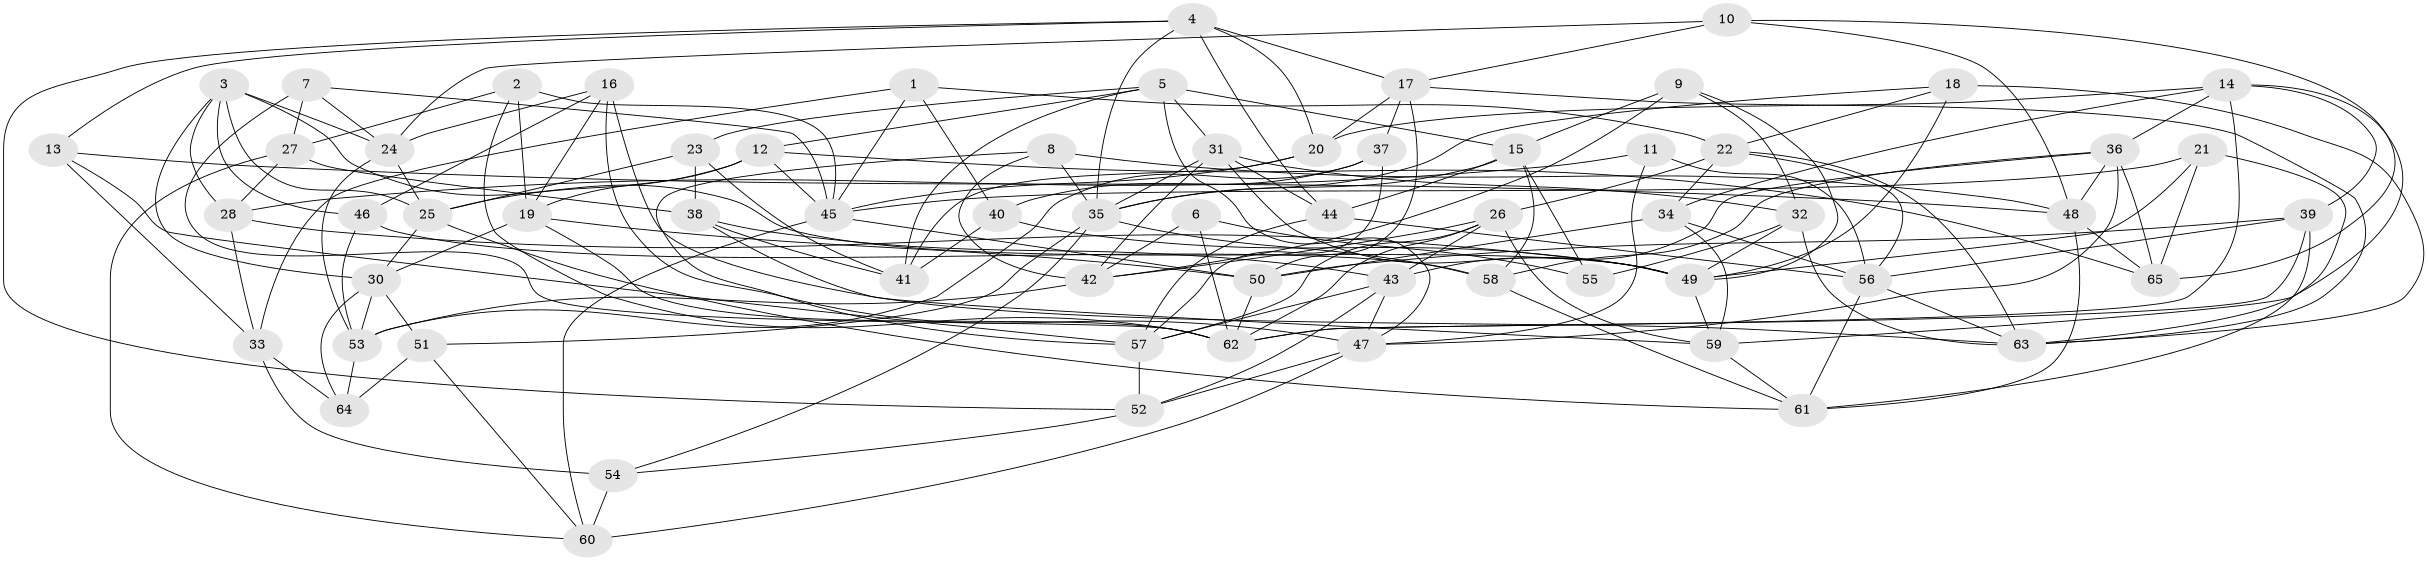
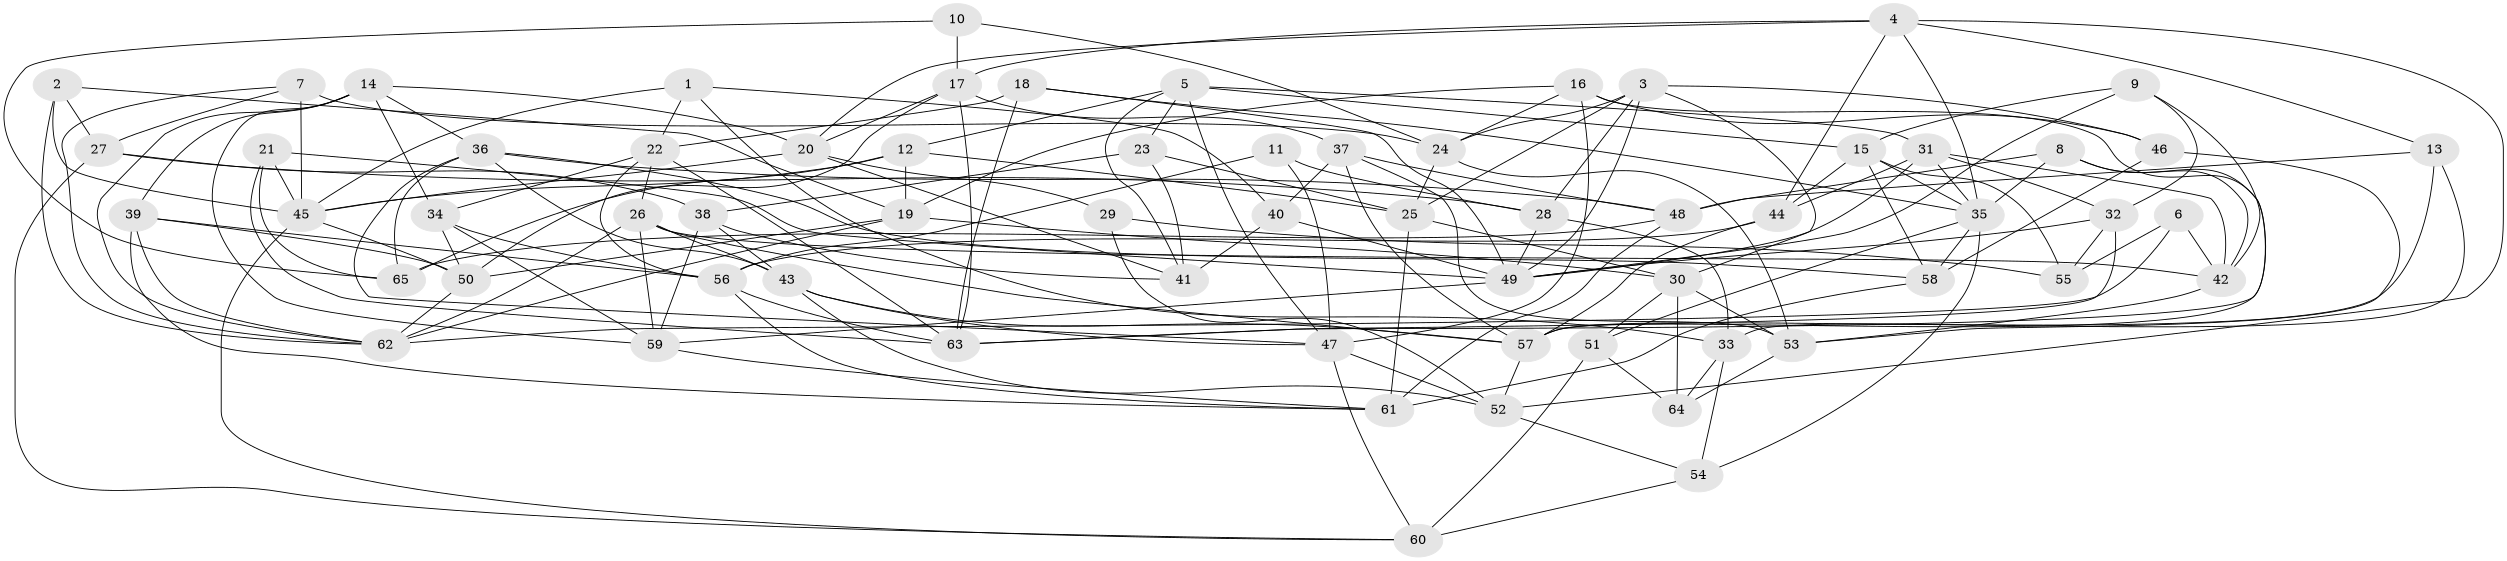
edge "10" -- "48": now "37" -- "48"
node "29": added
